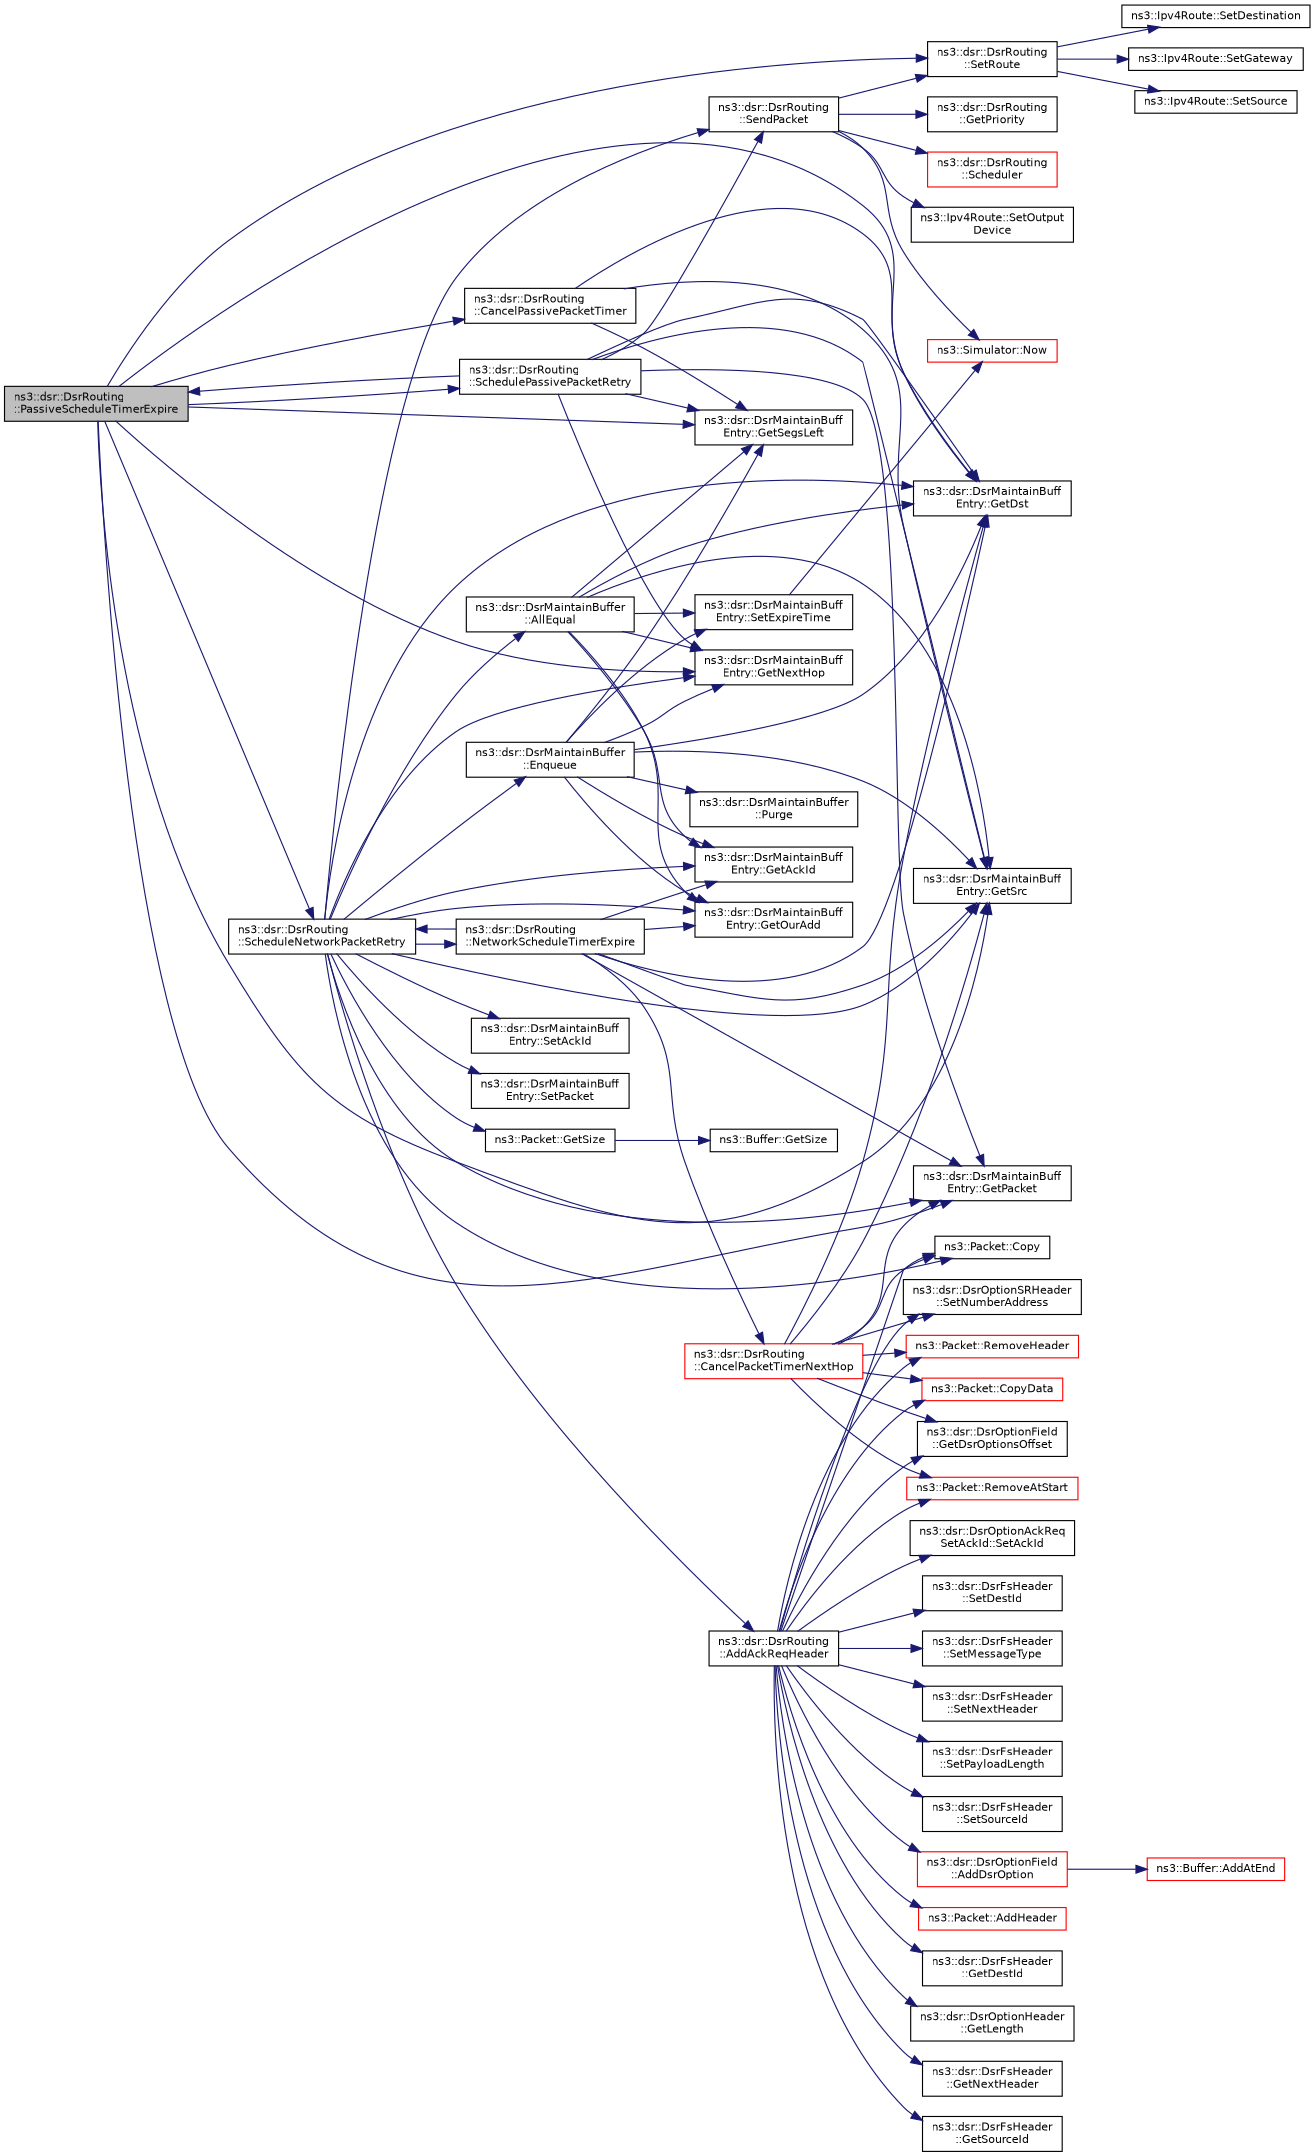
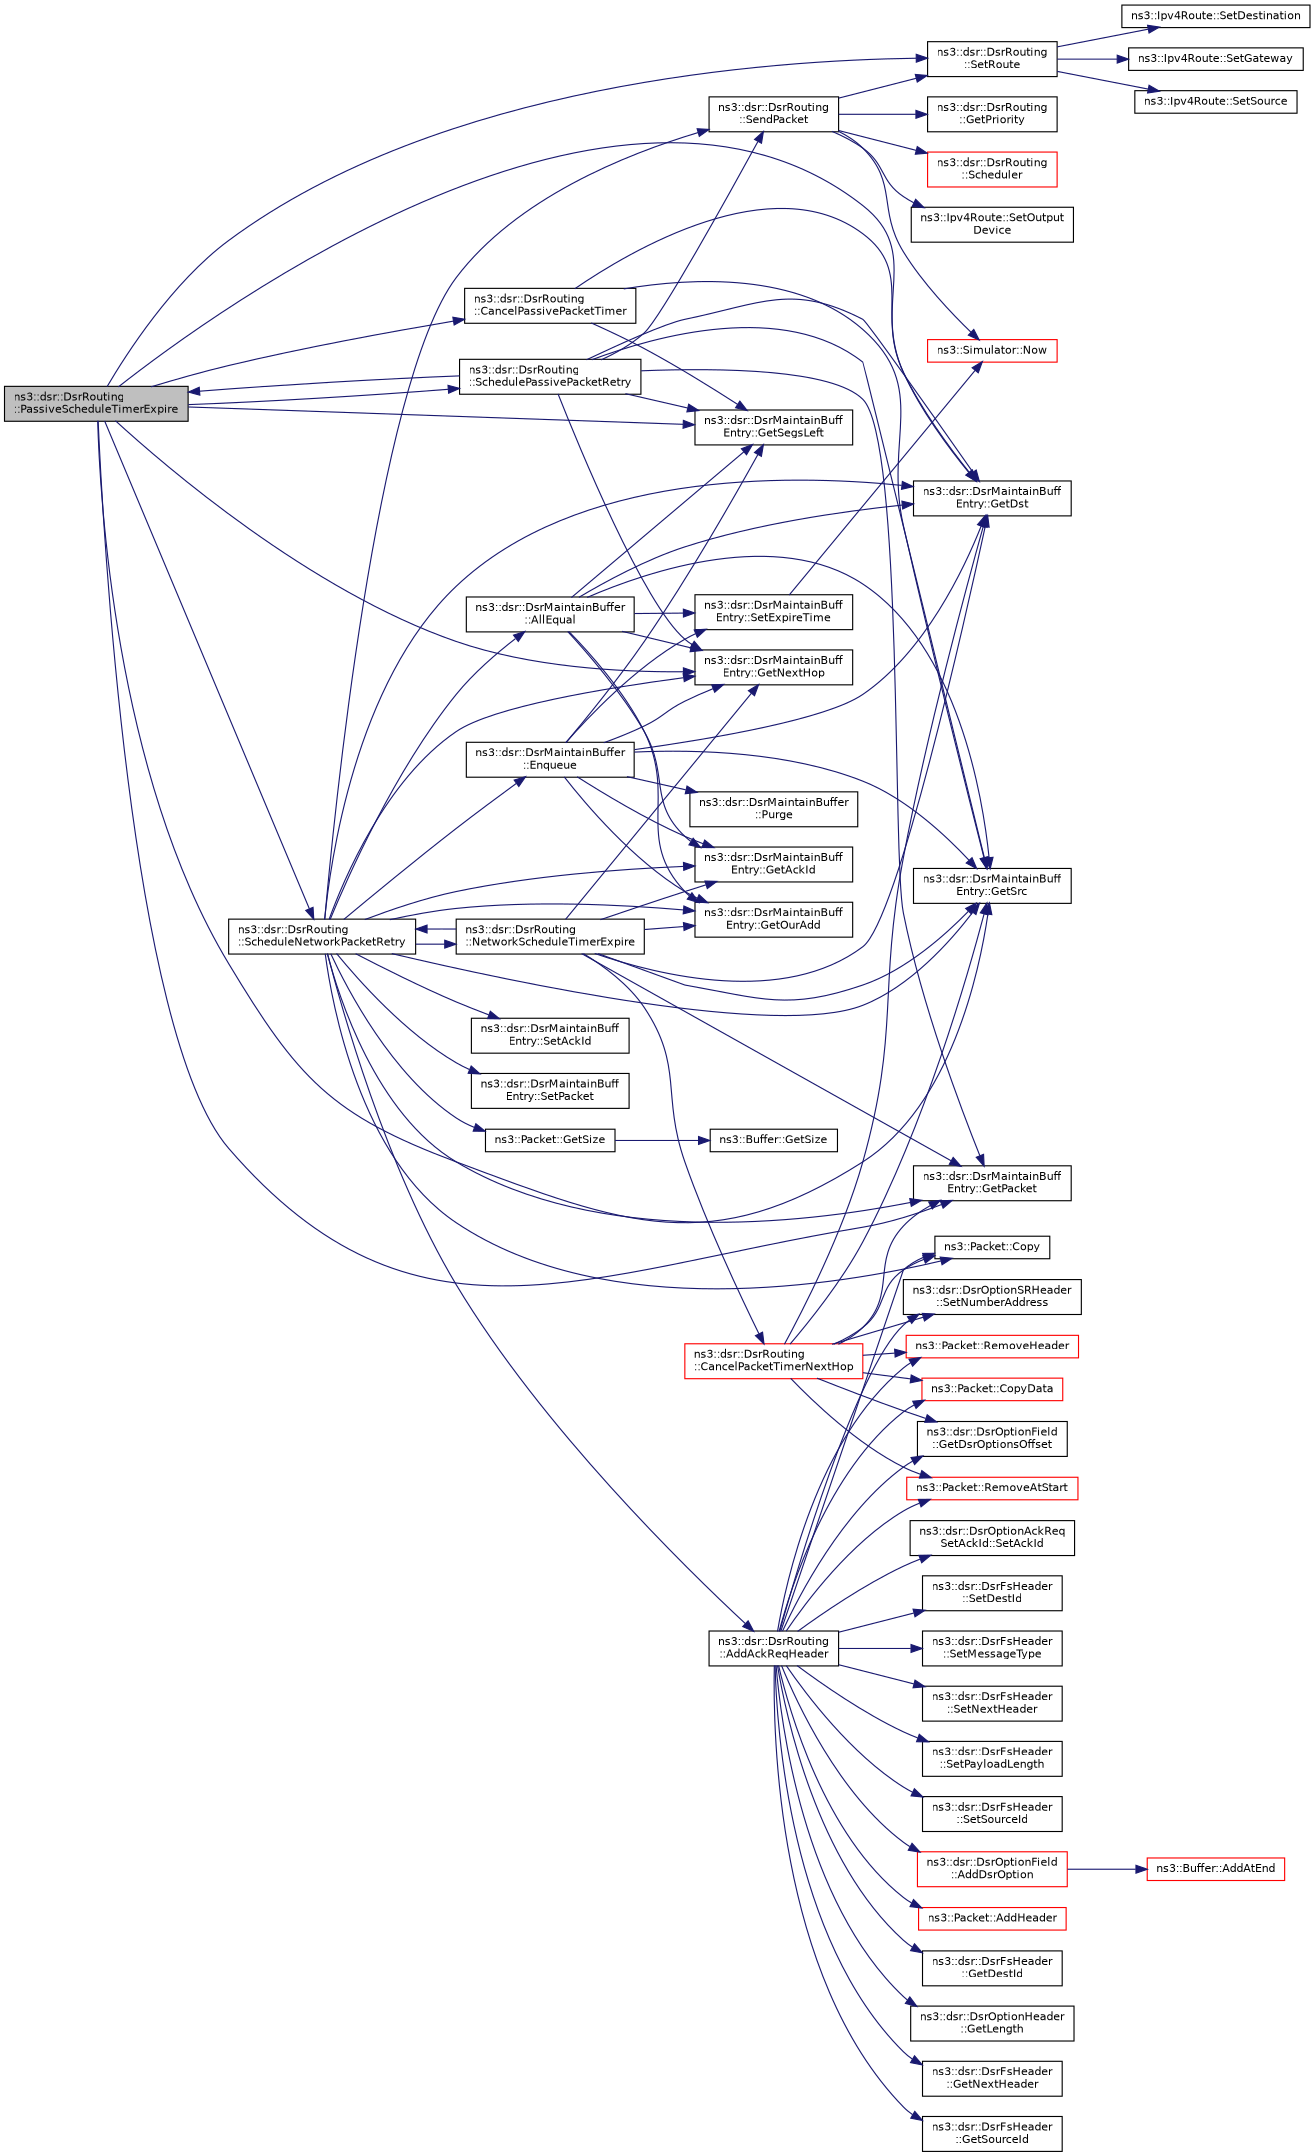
edge "ns3::dsr::DsrRouting ::NetworkScheduleTimerExpire" -> "ns3::dsr::DsrMaintainBuff Entry::GetNextHop": added
